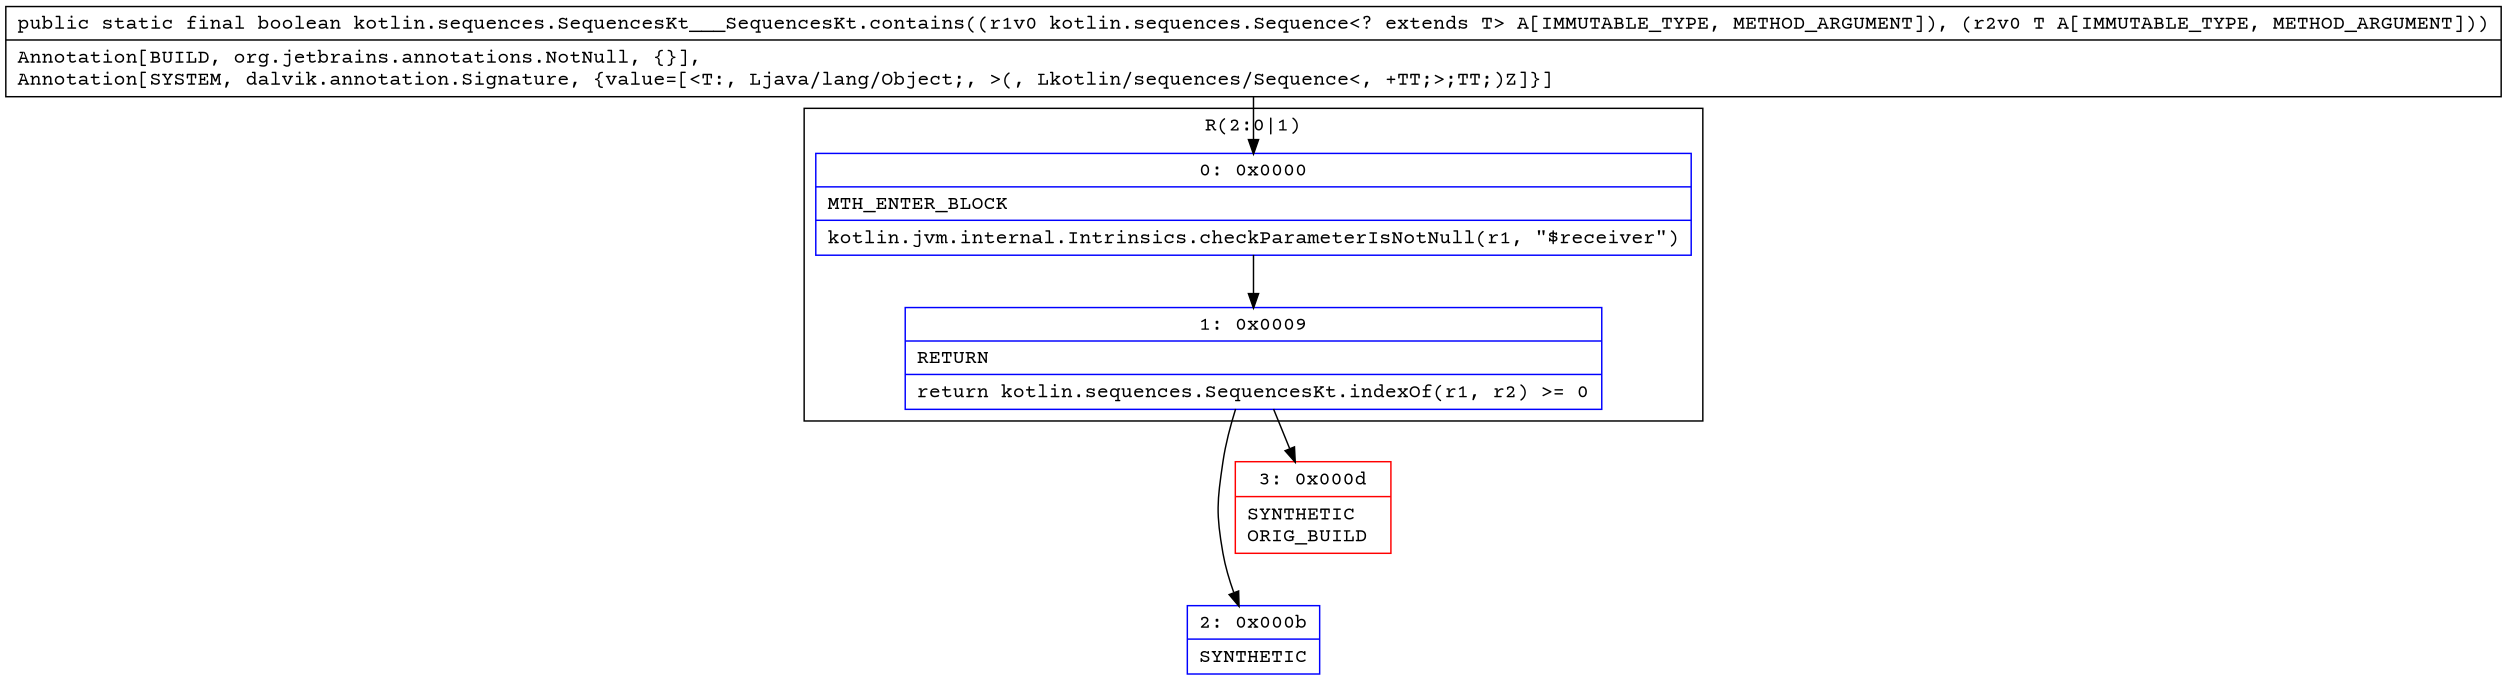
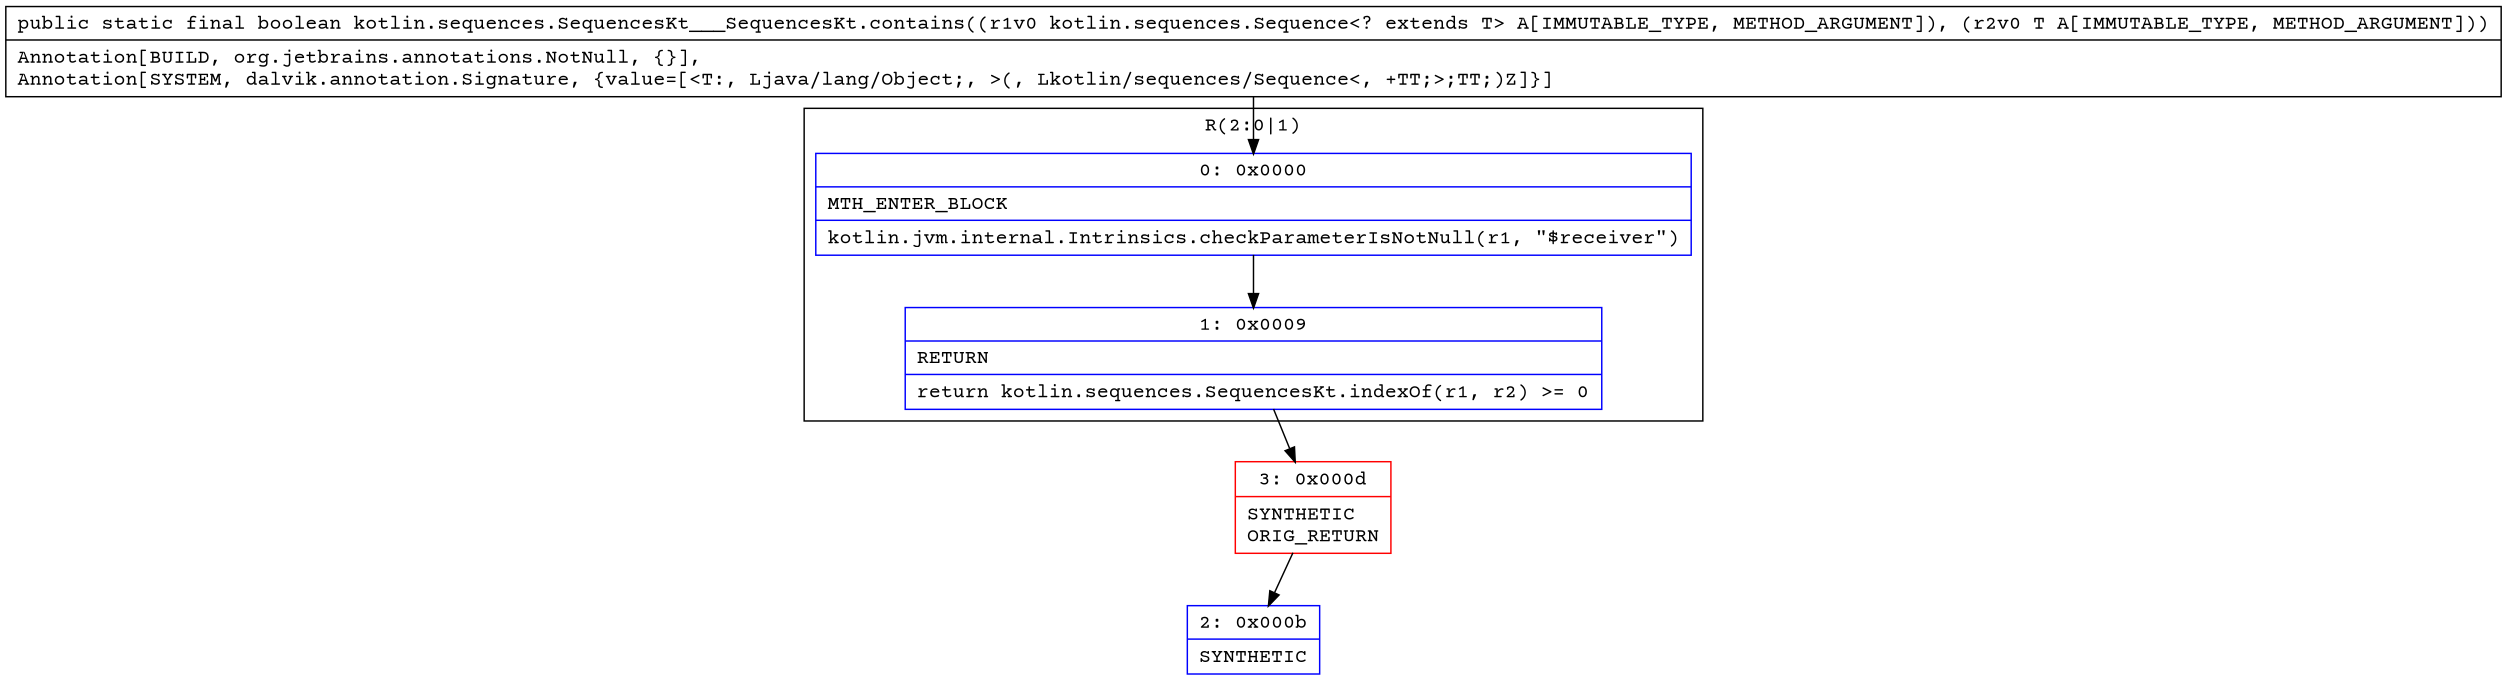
edge "1: 0x0009" -> "2: 0x000b": now "3: 0x000d" -> "2: 0x000b"
node "3: 0x000d": text "ORIG_BUILD" -> "ORIG_RETURN"
